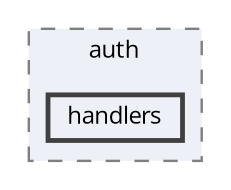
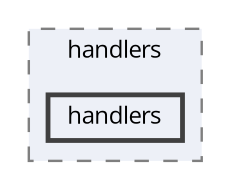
cluster "auth": label "auth" -> "handlers"
